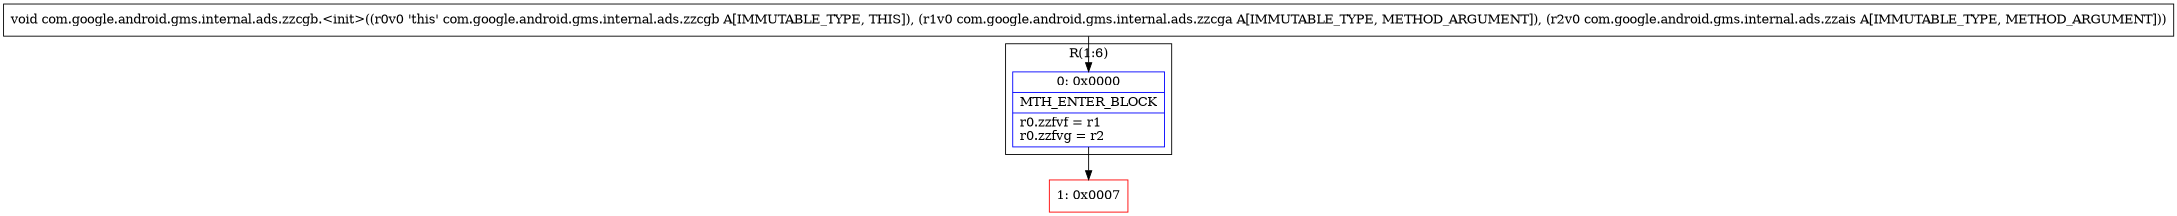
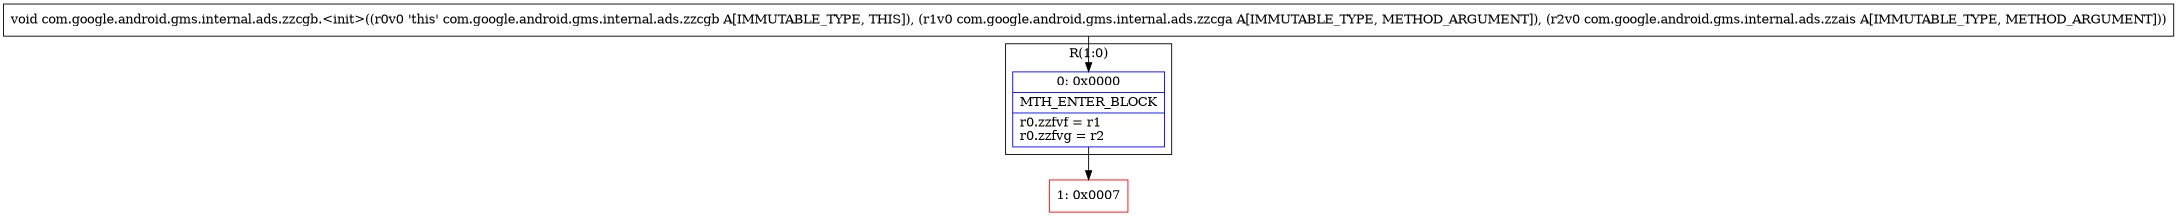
cluster "R(1:6)": label "R(1:6)" -> "R(1:0)"
